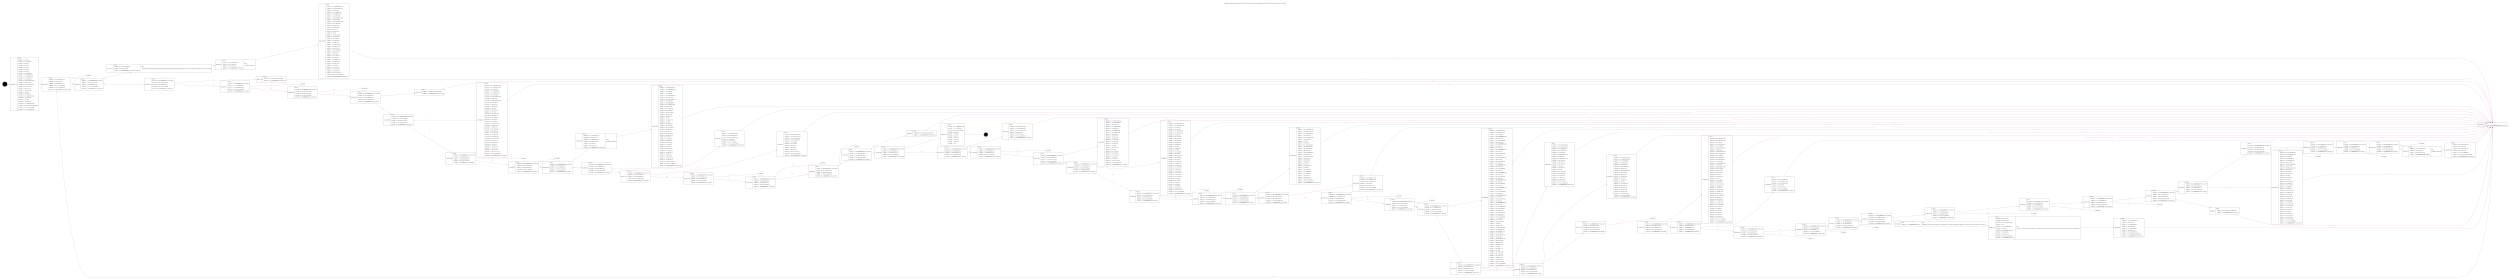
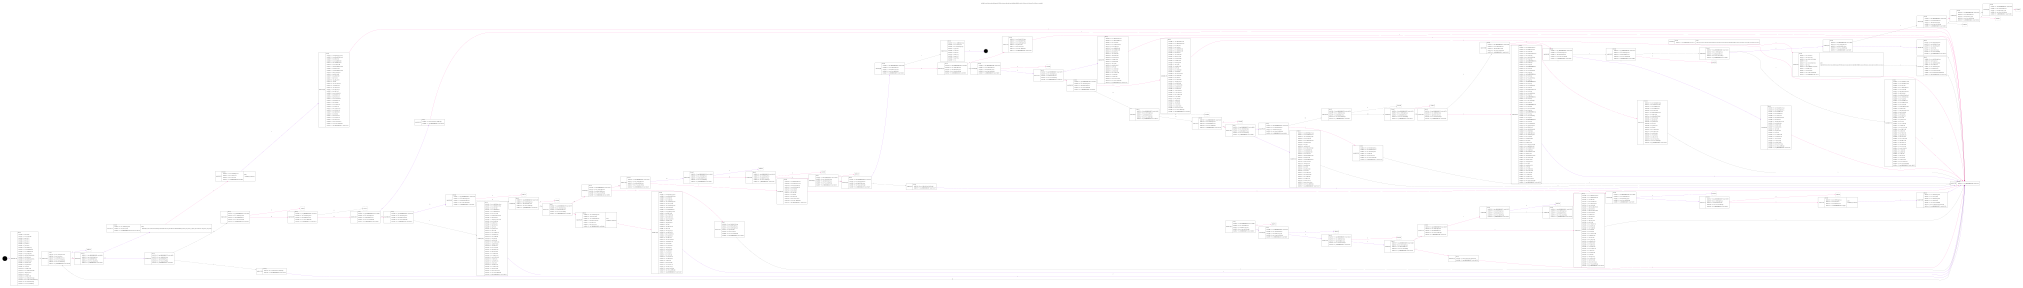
node "0x4018c8 [28]": removed
